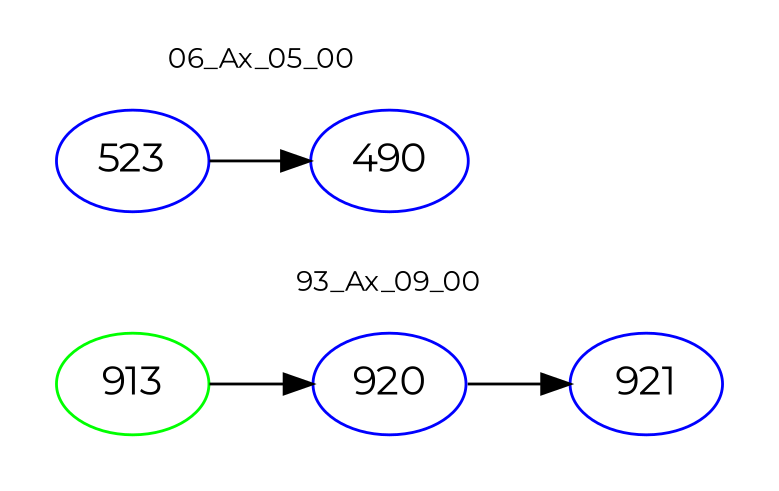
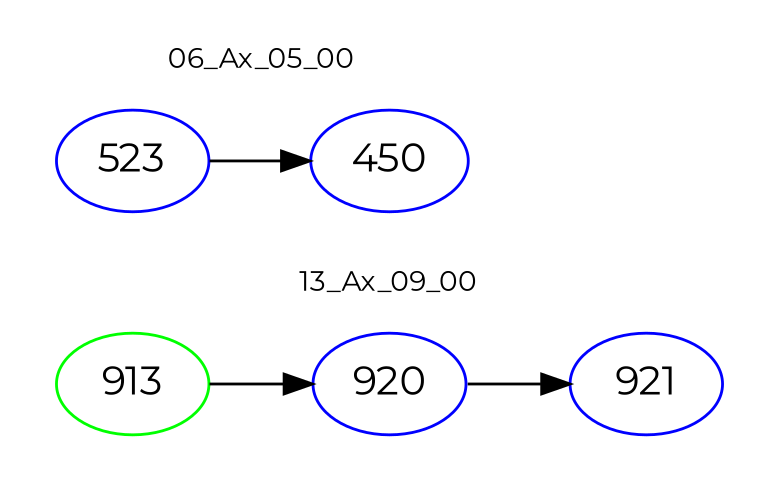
node "490": label "490" -> "450"
cluster "93_Ax_09_00": label "93_Ax_09_00" -> "13_Ax_09_00"
